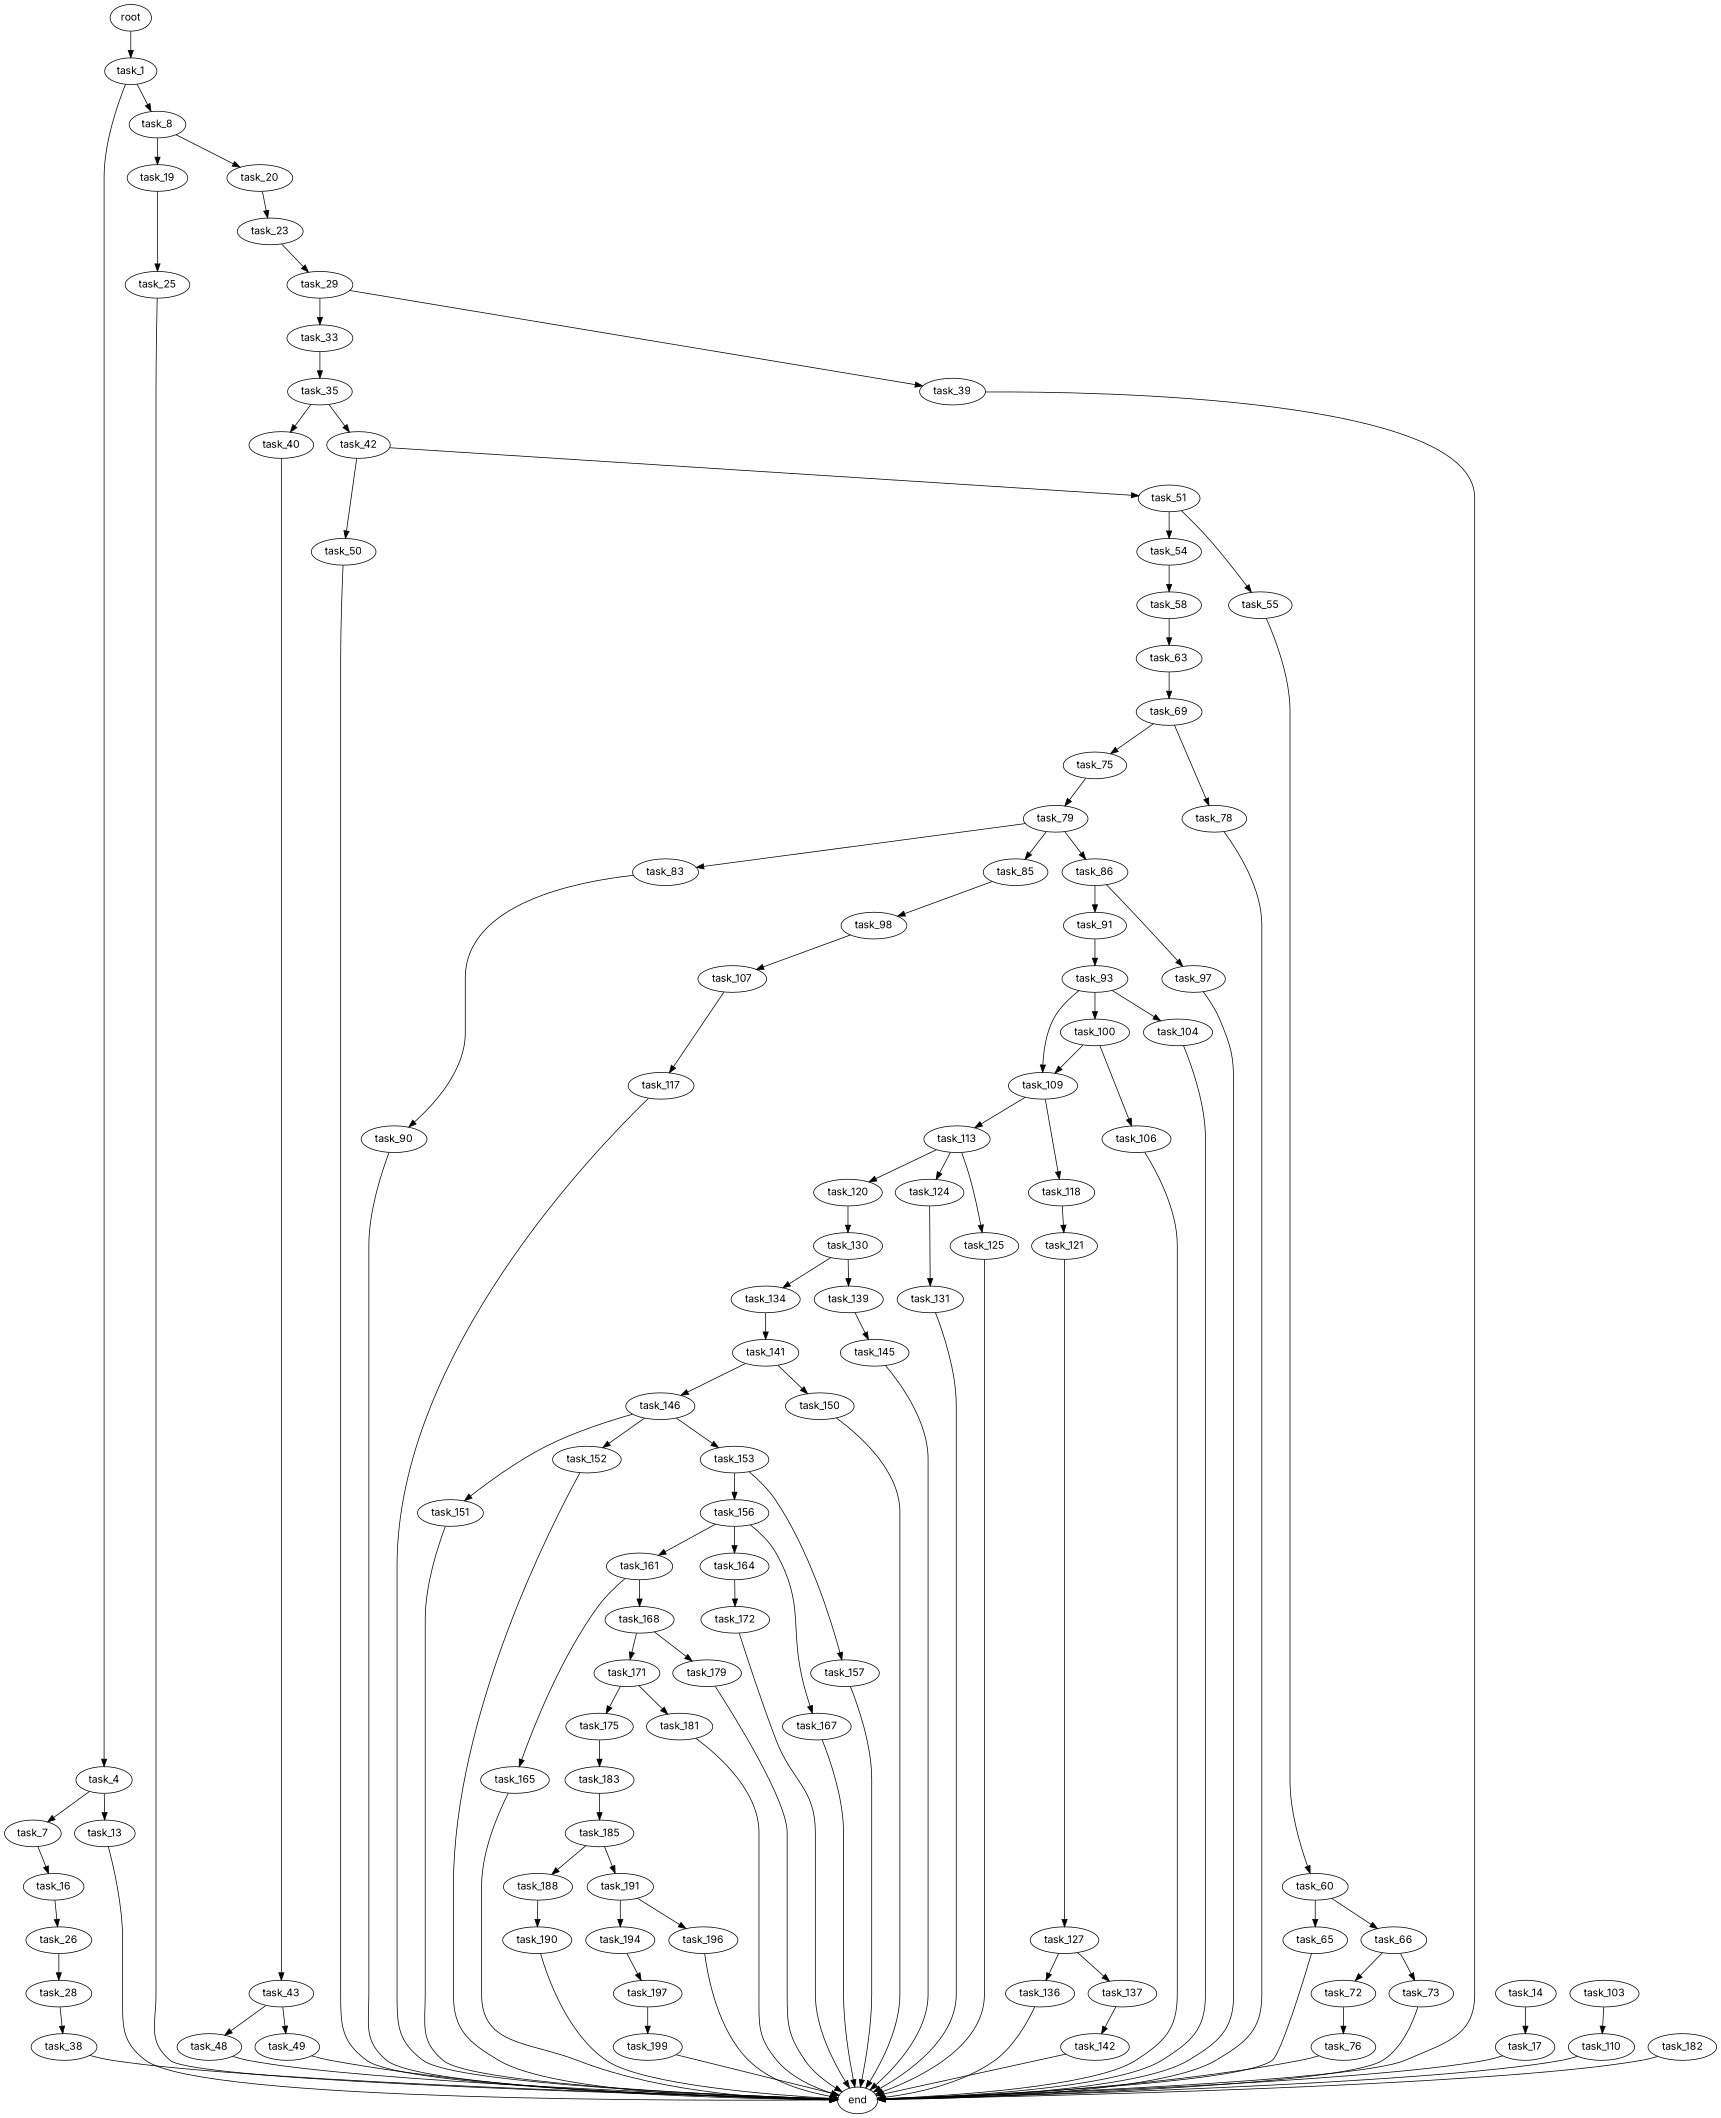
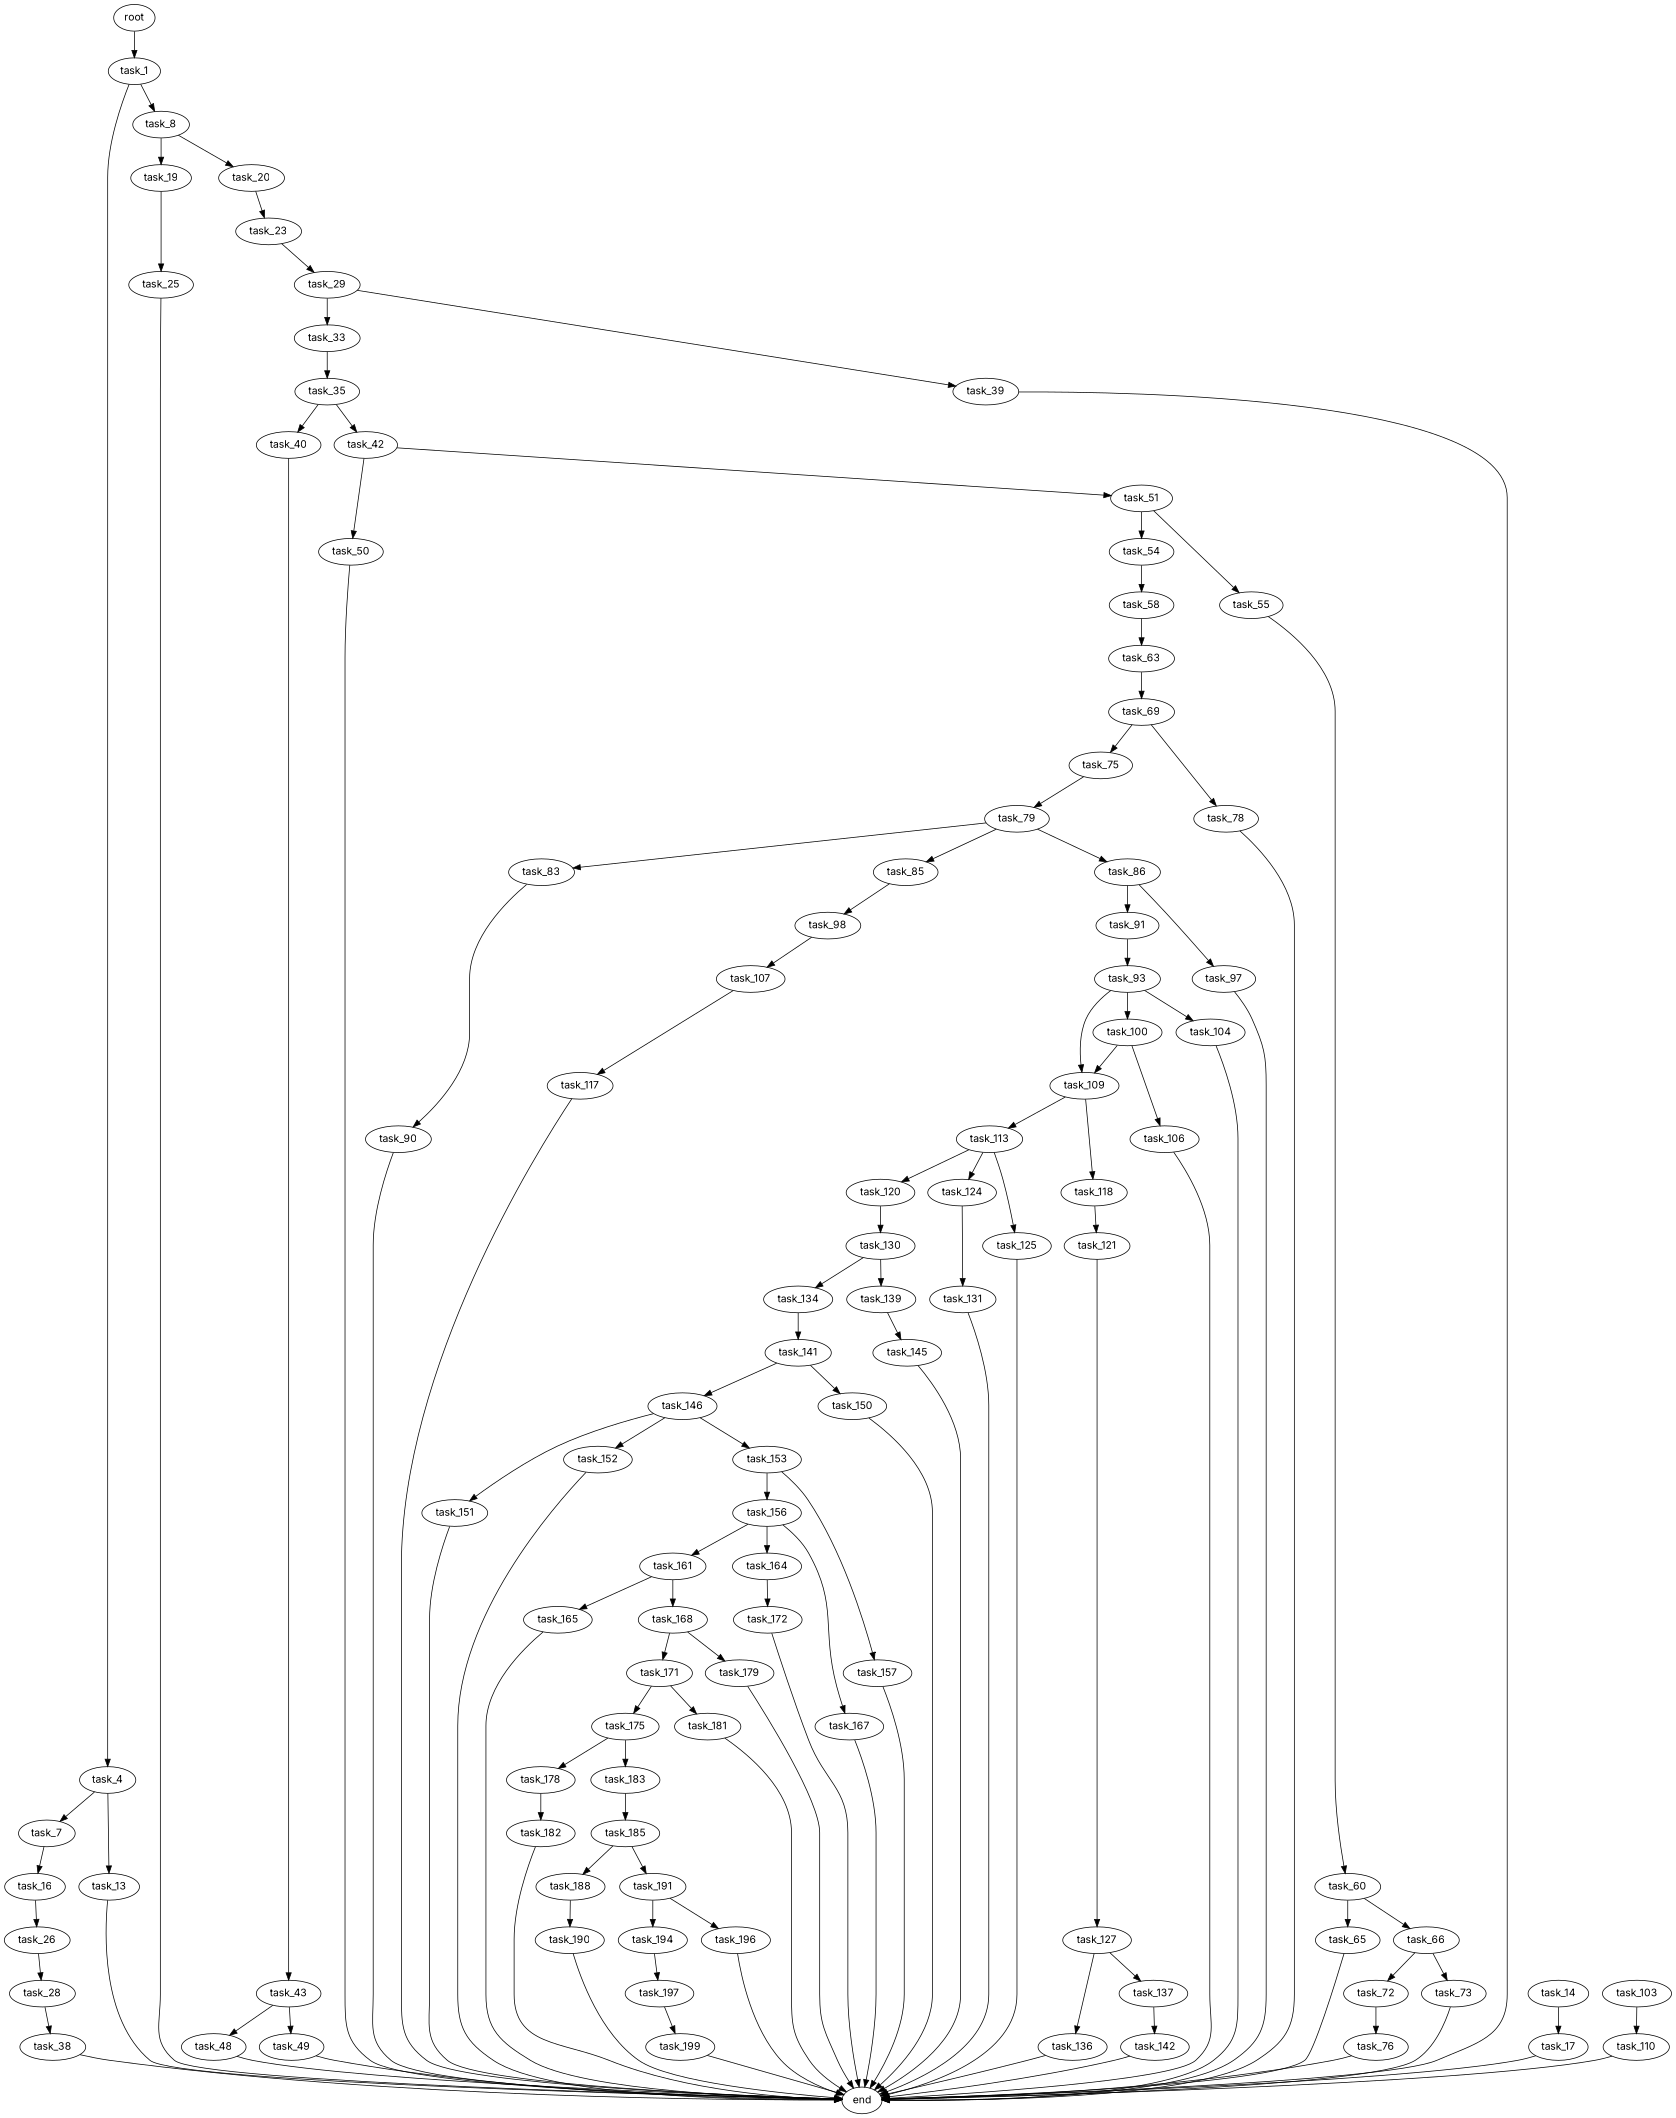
node "task_178": added
